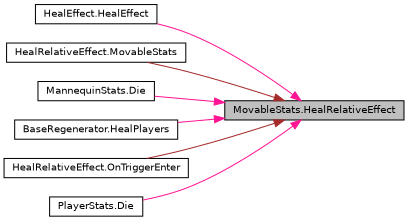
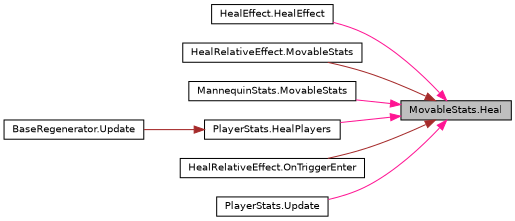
node "MannequinStats.Die": label "MannequinStats.Die" -> "MannequinStats.MovableStats"
node "MovableStats.HealRelativeEffect": label "MovableStats.HealRelativeEffect" -> "MovableStats.Heal"
node "BaseRegenerator.Update": added
node "BaseRegenerator.HealPlayers": label "BaseRegenerator.HealPlayers" -> "PlayerStats.HealPlayers"
node "PlayerStats.Die": label "PlayerStats.Die" -> "PlayerStats.Update"
